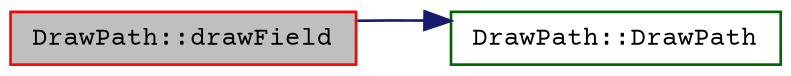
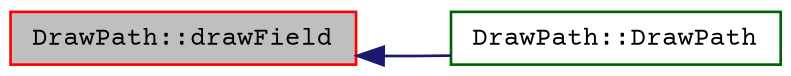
edge "DrawPath::drawField" -> "DrawPath::DrawPath": reversed
